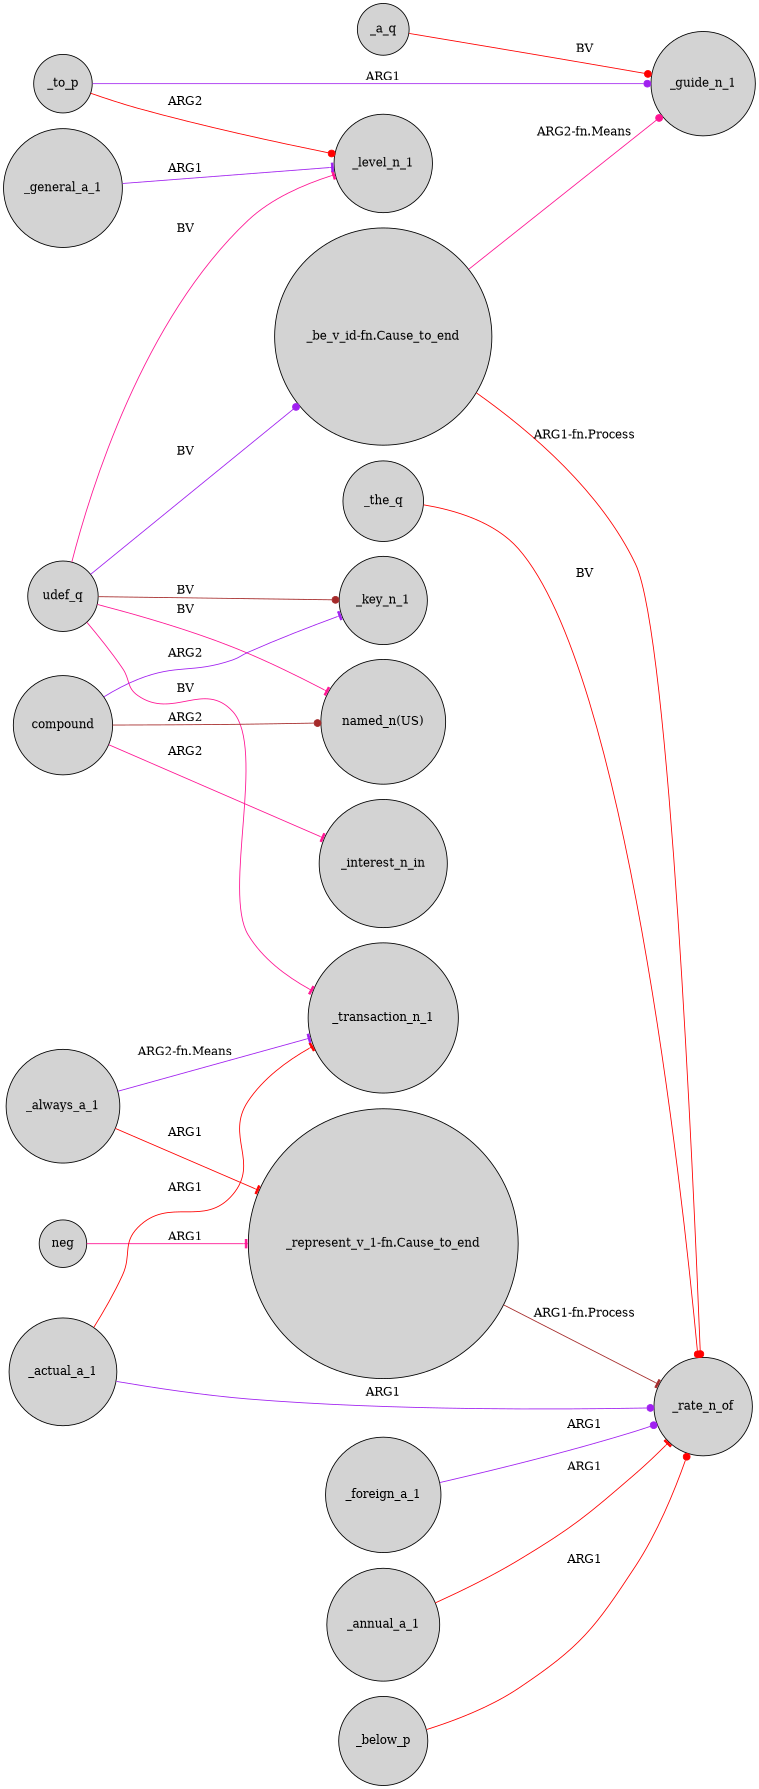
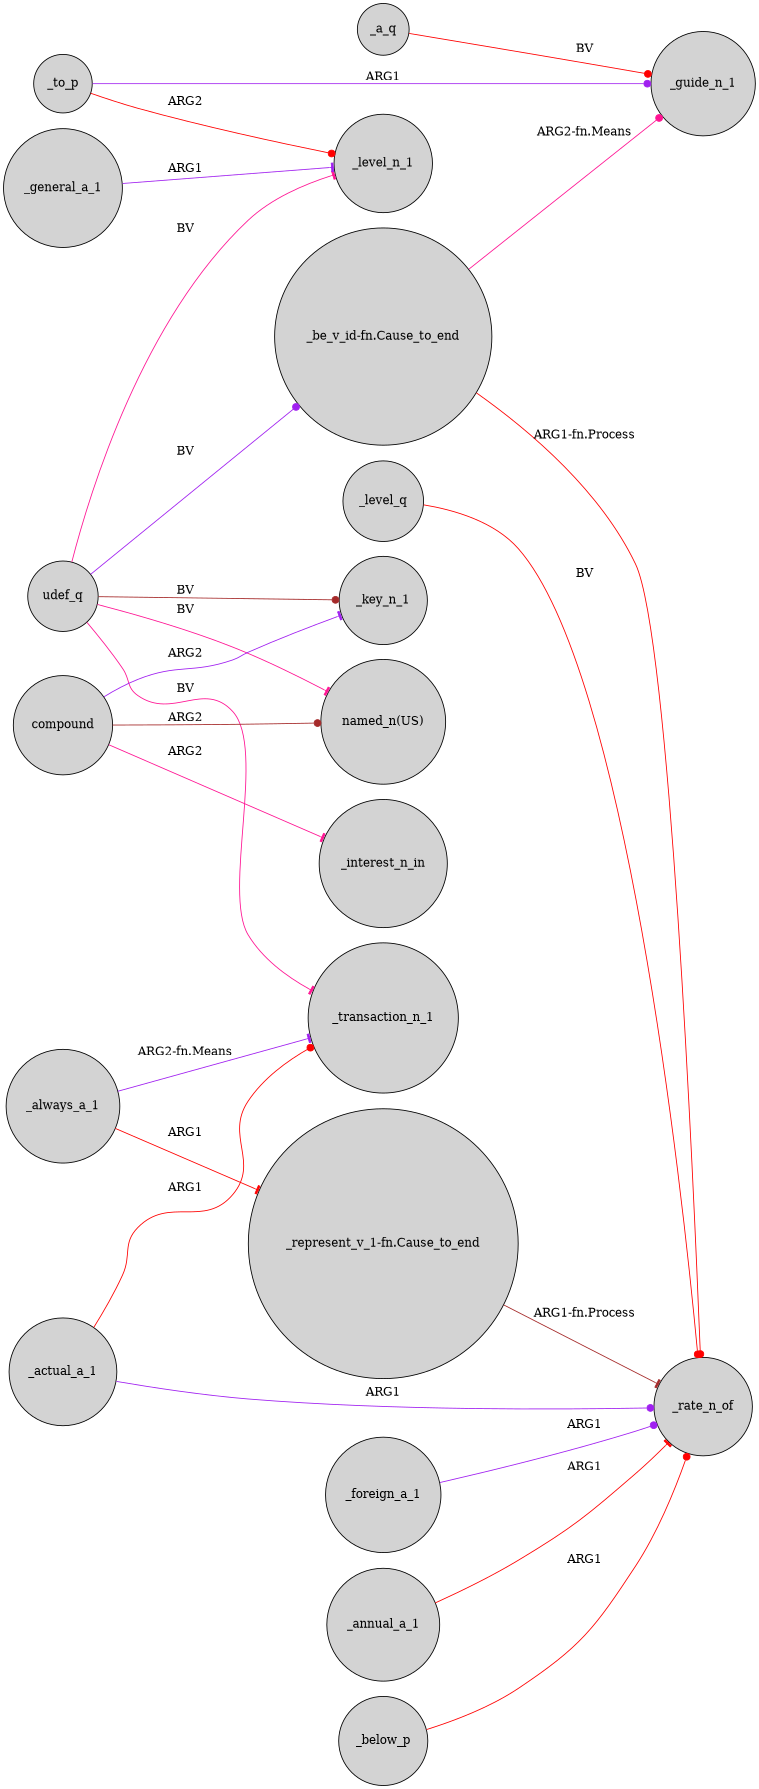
node "_the_q": label "_the_q" -> "_level_q"
edge "_actual_a_1" -> "_transaction_n_1": arrowhead tee -> dot
node "neg": removed
